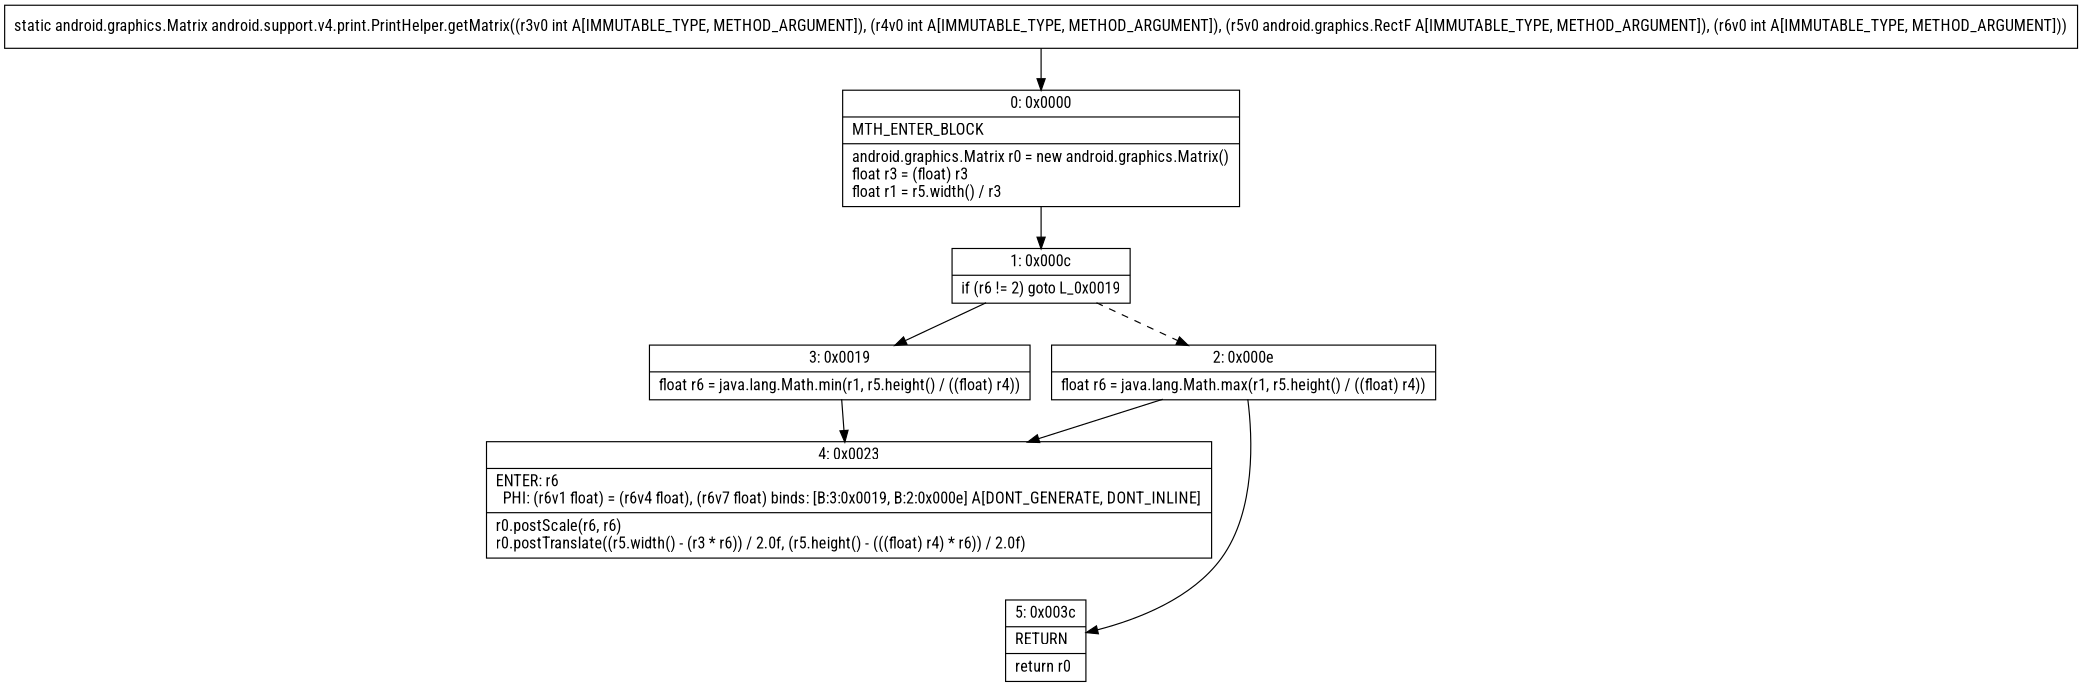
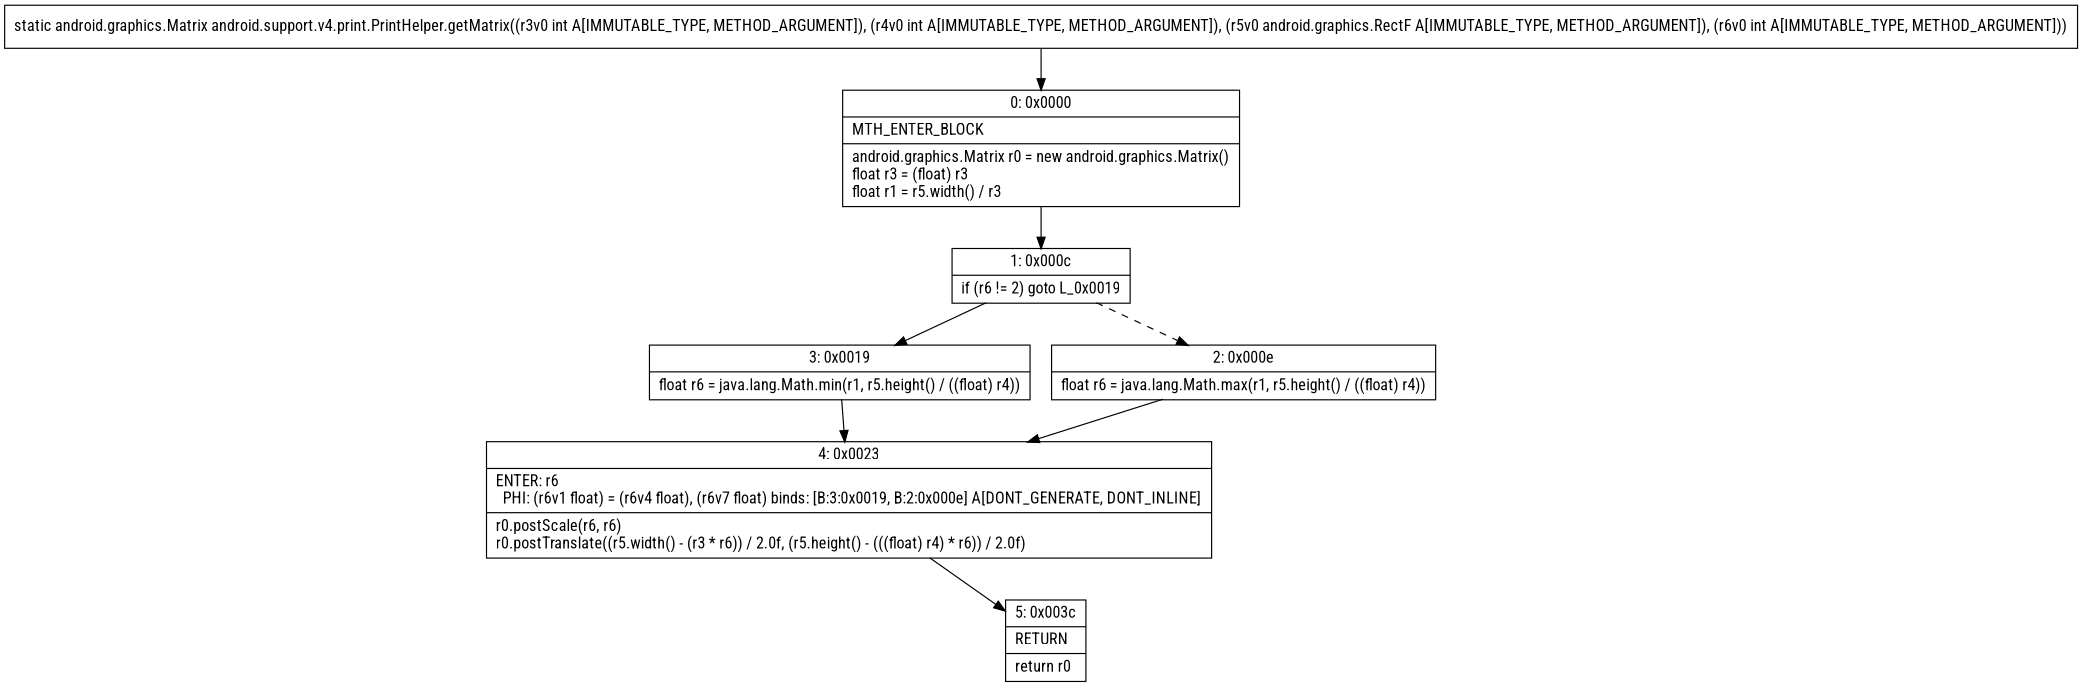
edge "2: 0x000e" -> "5: 0x003c": now "4: 0x0023" -> "5: 0x003c"
